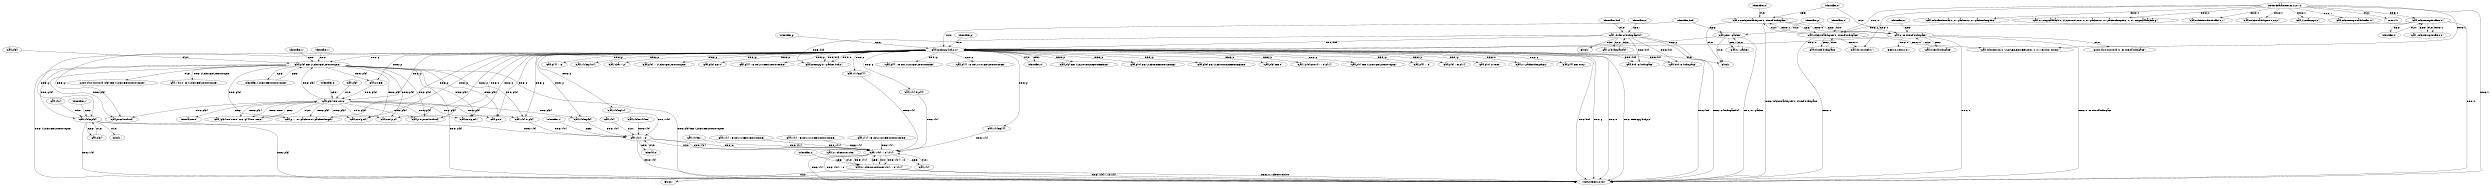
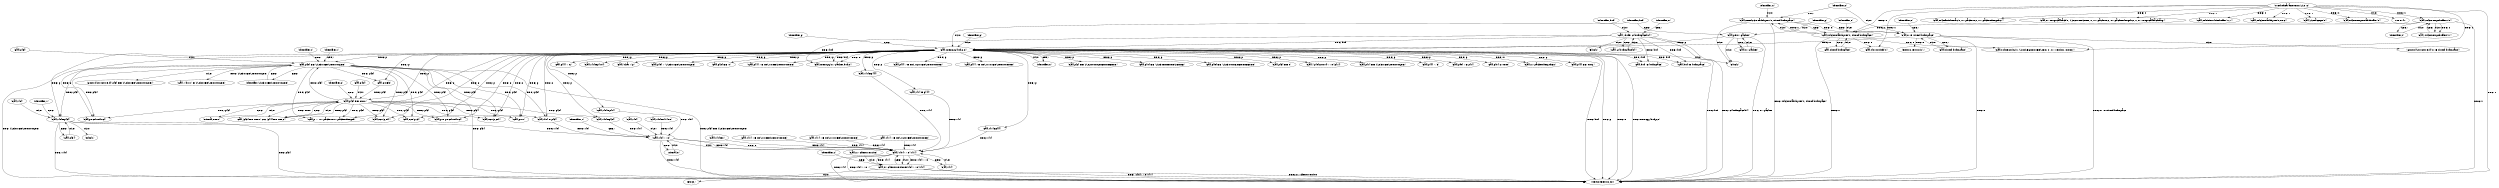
edge "(Literal,0x00)" -> "(Call,p[3] == 0x00)": added, label "AST:"
